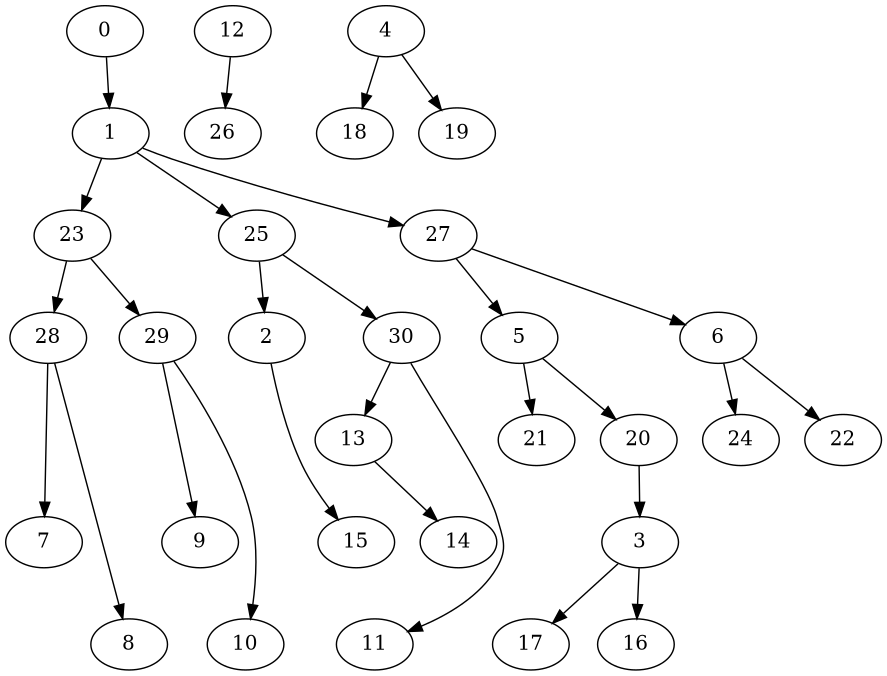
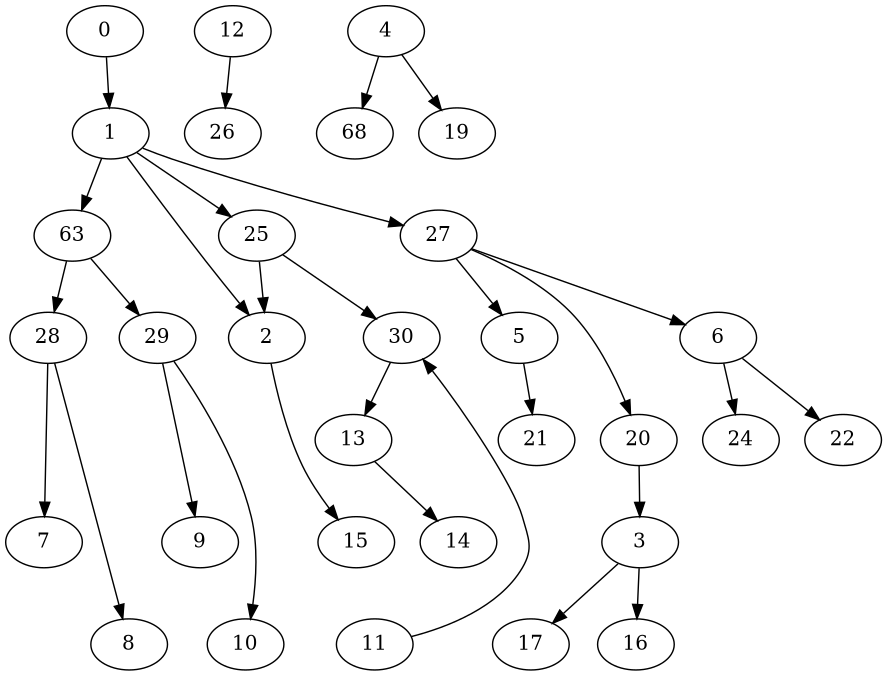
node "18": label "18" -> "68"
edge "1" -> "2": added
node "23": label "23" -> "63"
edge "5" -> "20": now "27" -> "20"
edge "30" -> "11": reversed
